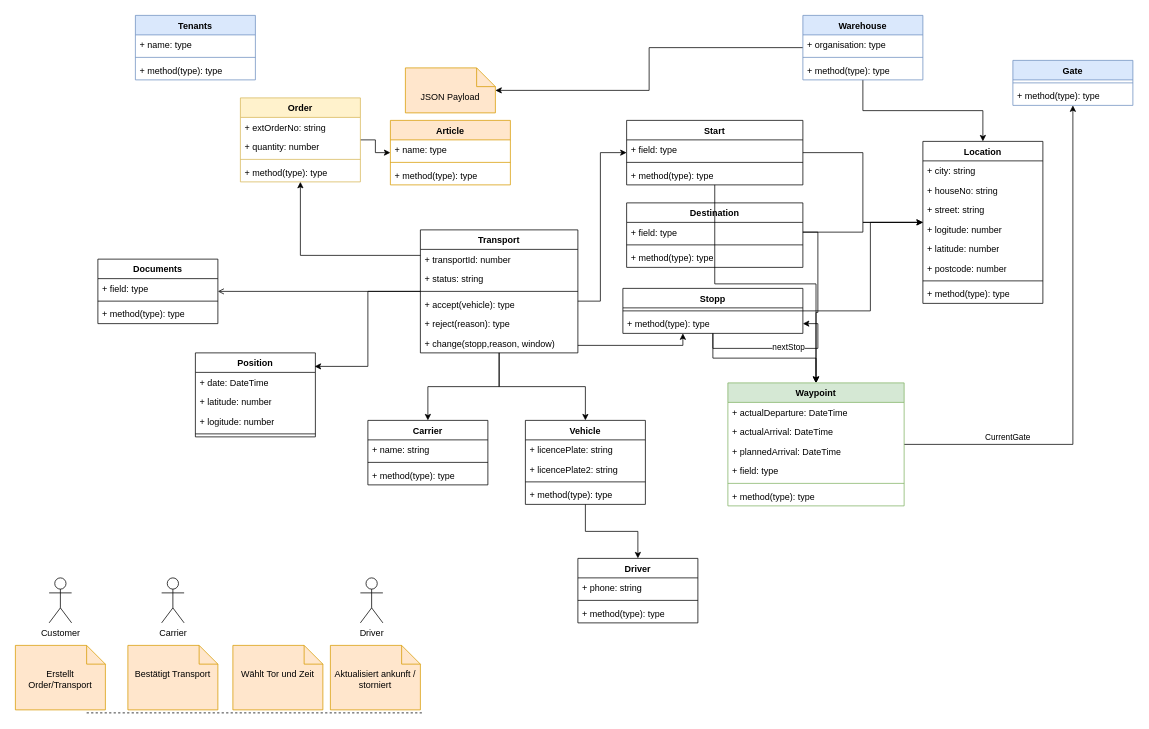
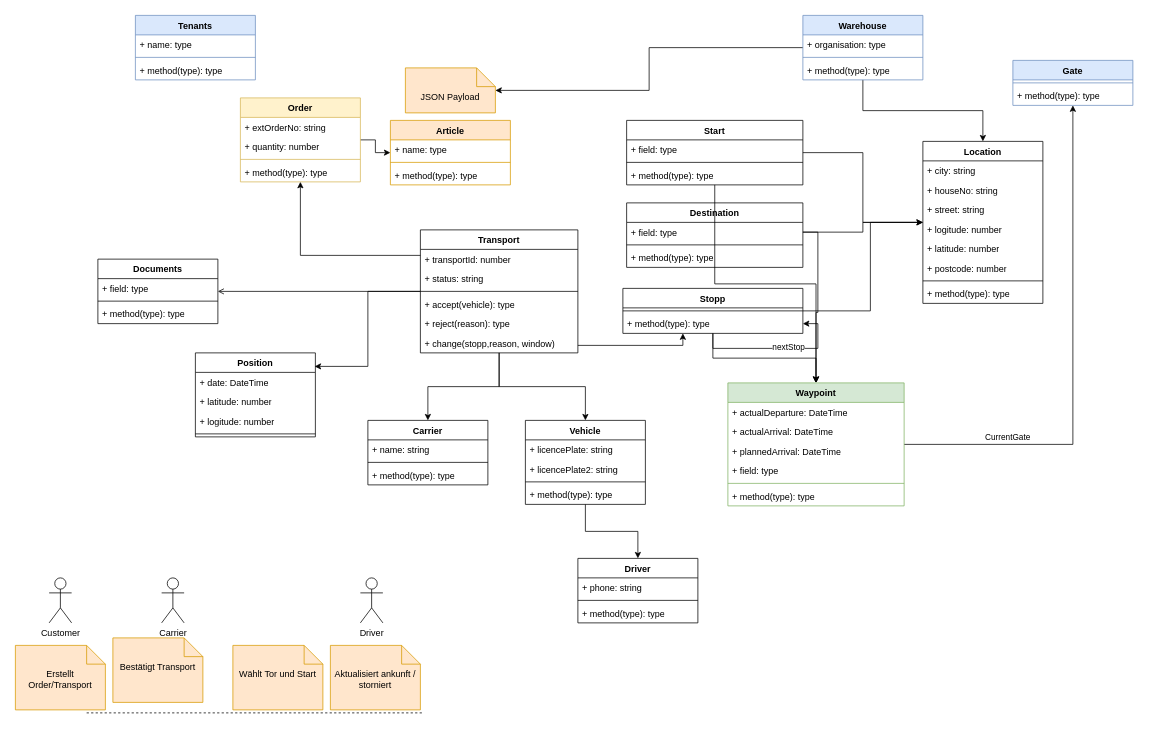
edge "Transport" -> "Start": removed
node "Wählt Tor und Zeit": label "Wählt Tor und Zeit" -> "Wählt Tor und Start"
node "Bestätigt Transport": moved (173, 678) -> (158, 670)
